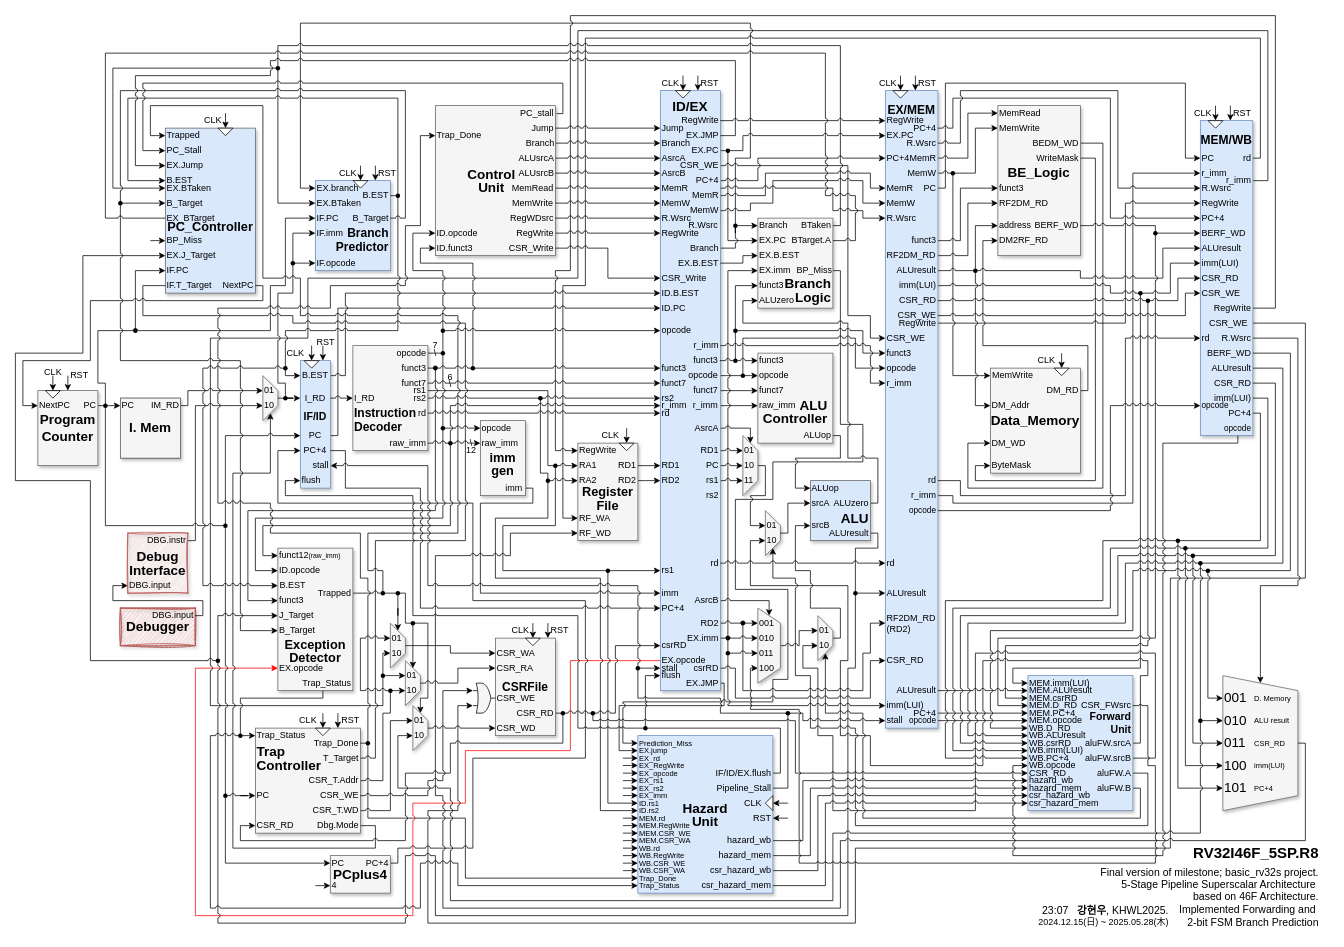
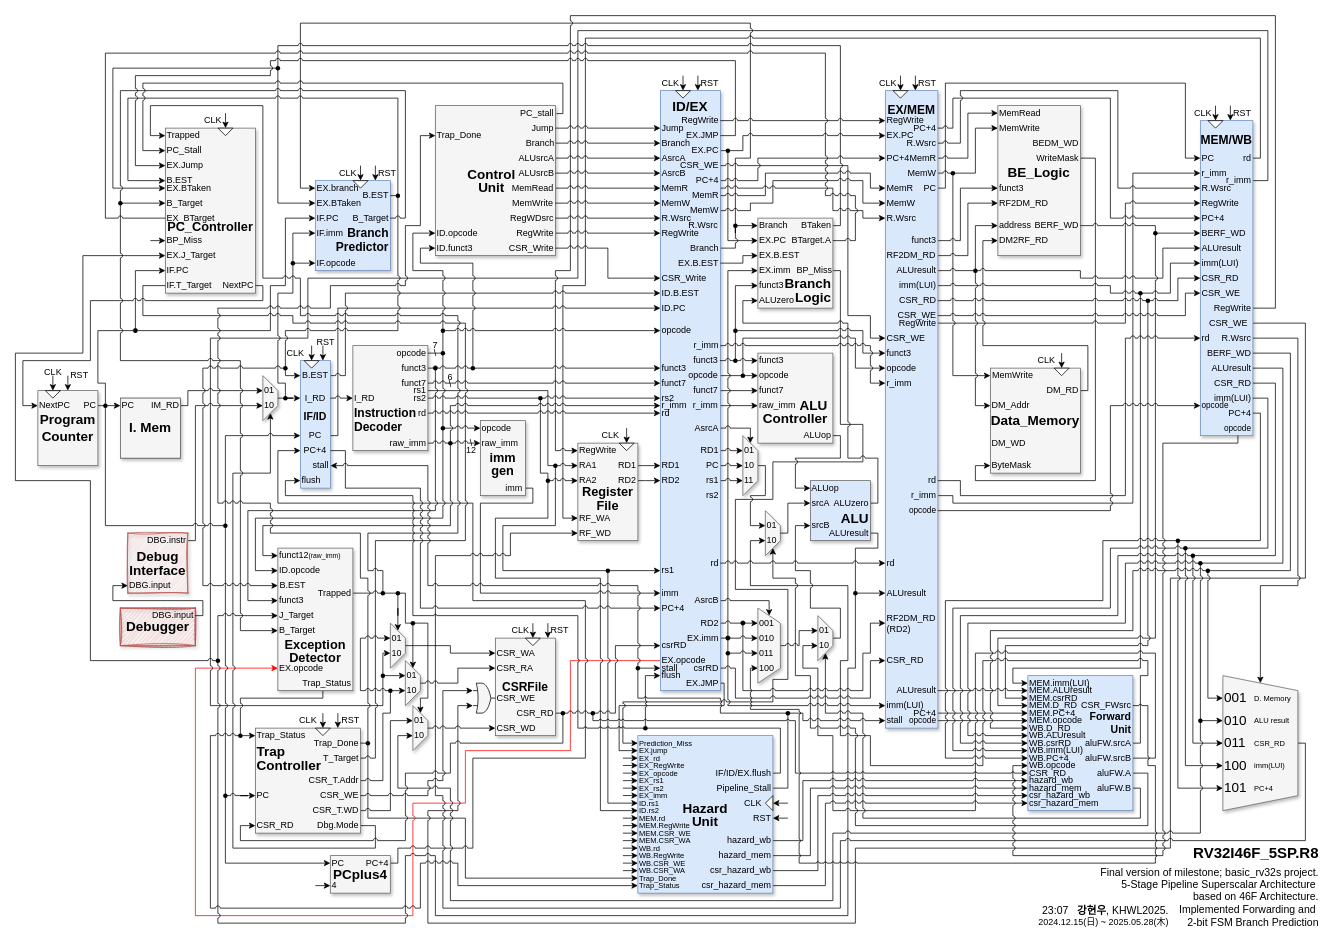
node "PC_Controller": fillcolor #dae8fc -> #f5f5f5
edge "BEDM_WD" -> "DM_WD": removed
